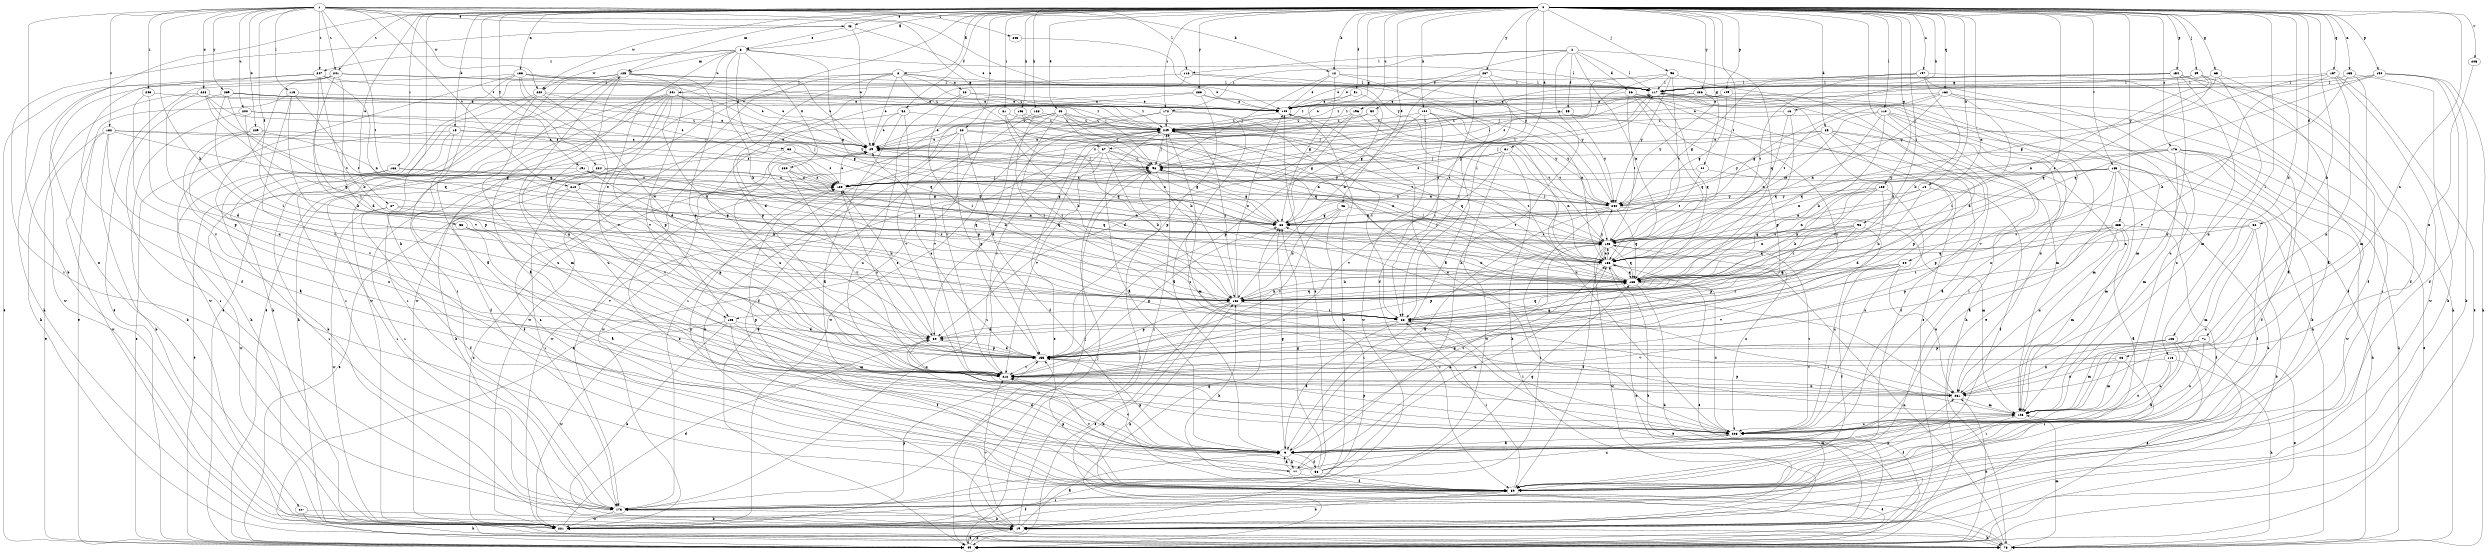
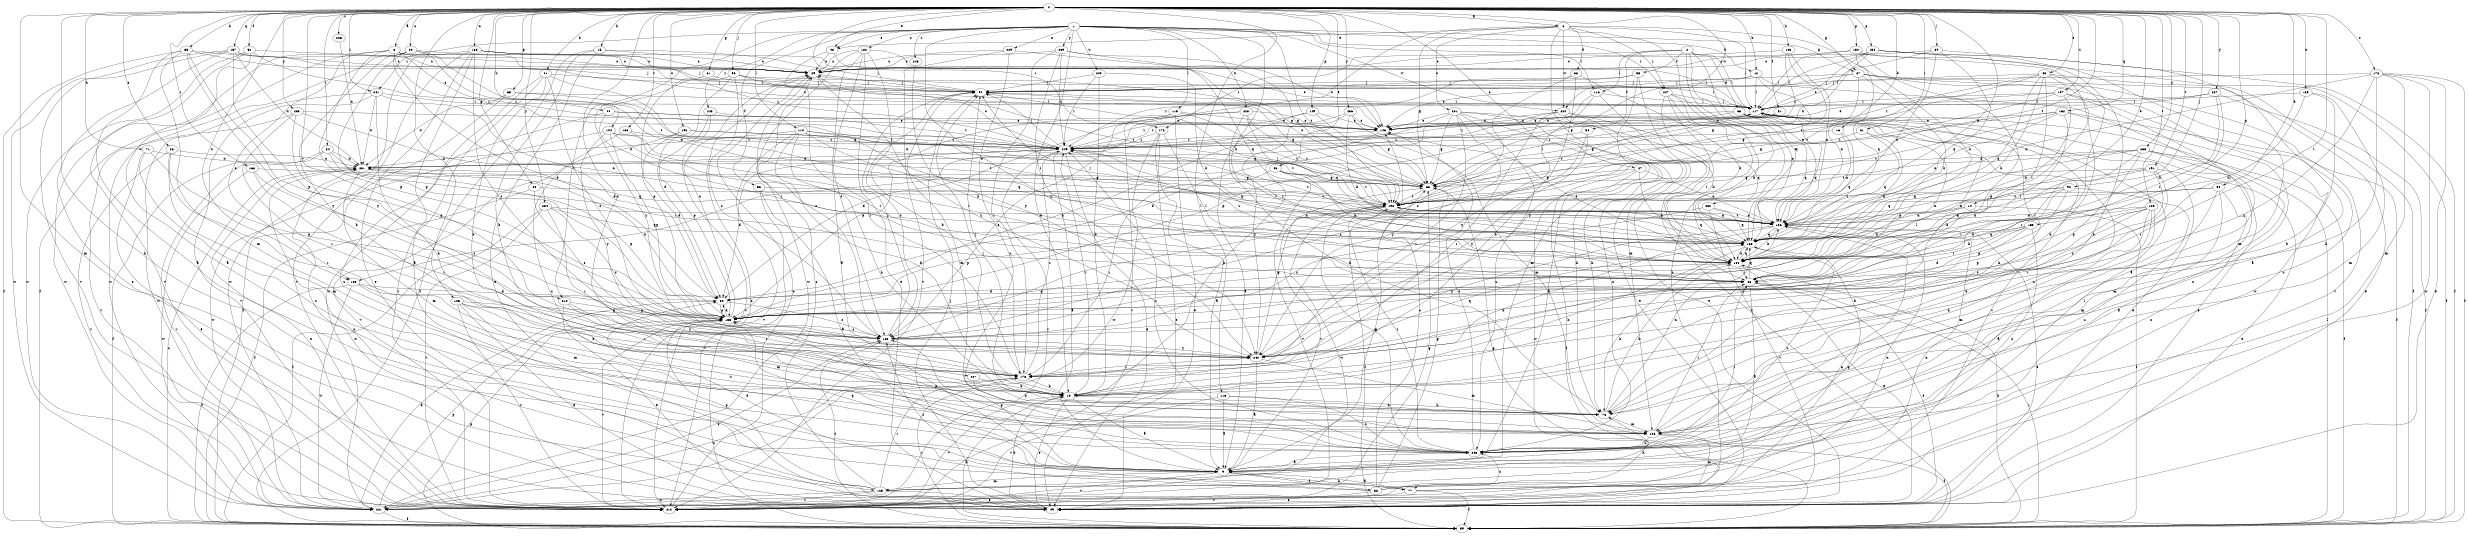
edge "48" -> "3": reversed
edge "0" -> "188": label "k" -> "t"
node "61": added
edge "241" -> "29": now "157" -> "29"
edge "89" -> "117": label "g" -> "l"
edge "14" -> "240": removed, label "y"
edge "27" -> "136": added, label "n"
edge "59" -> "231": label "x" -> "c"
